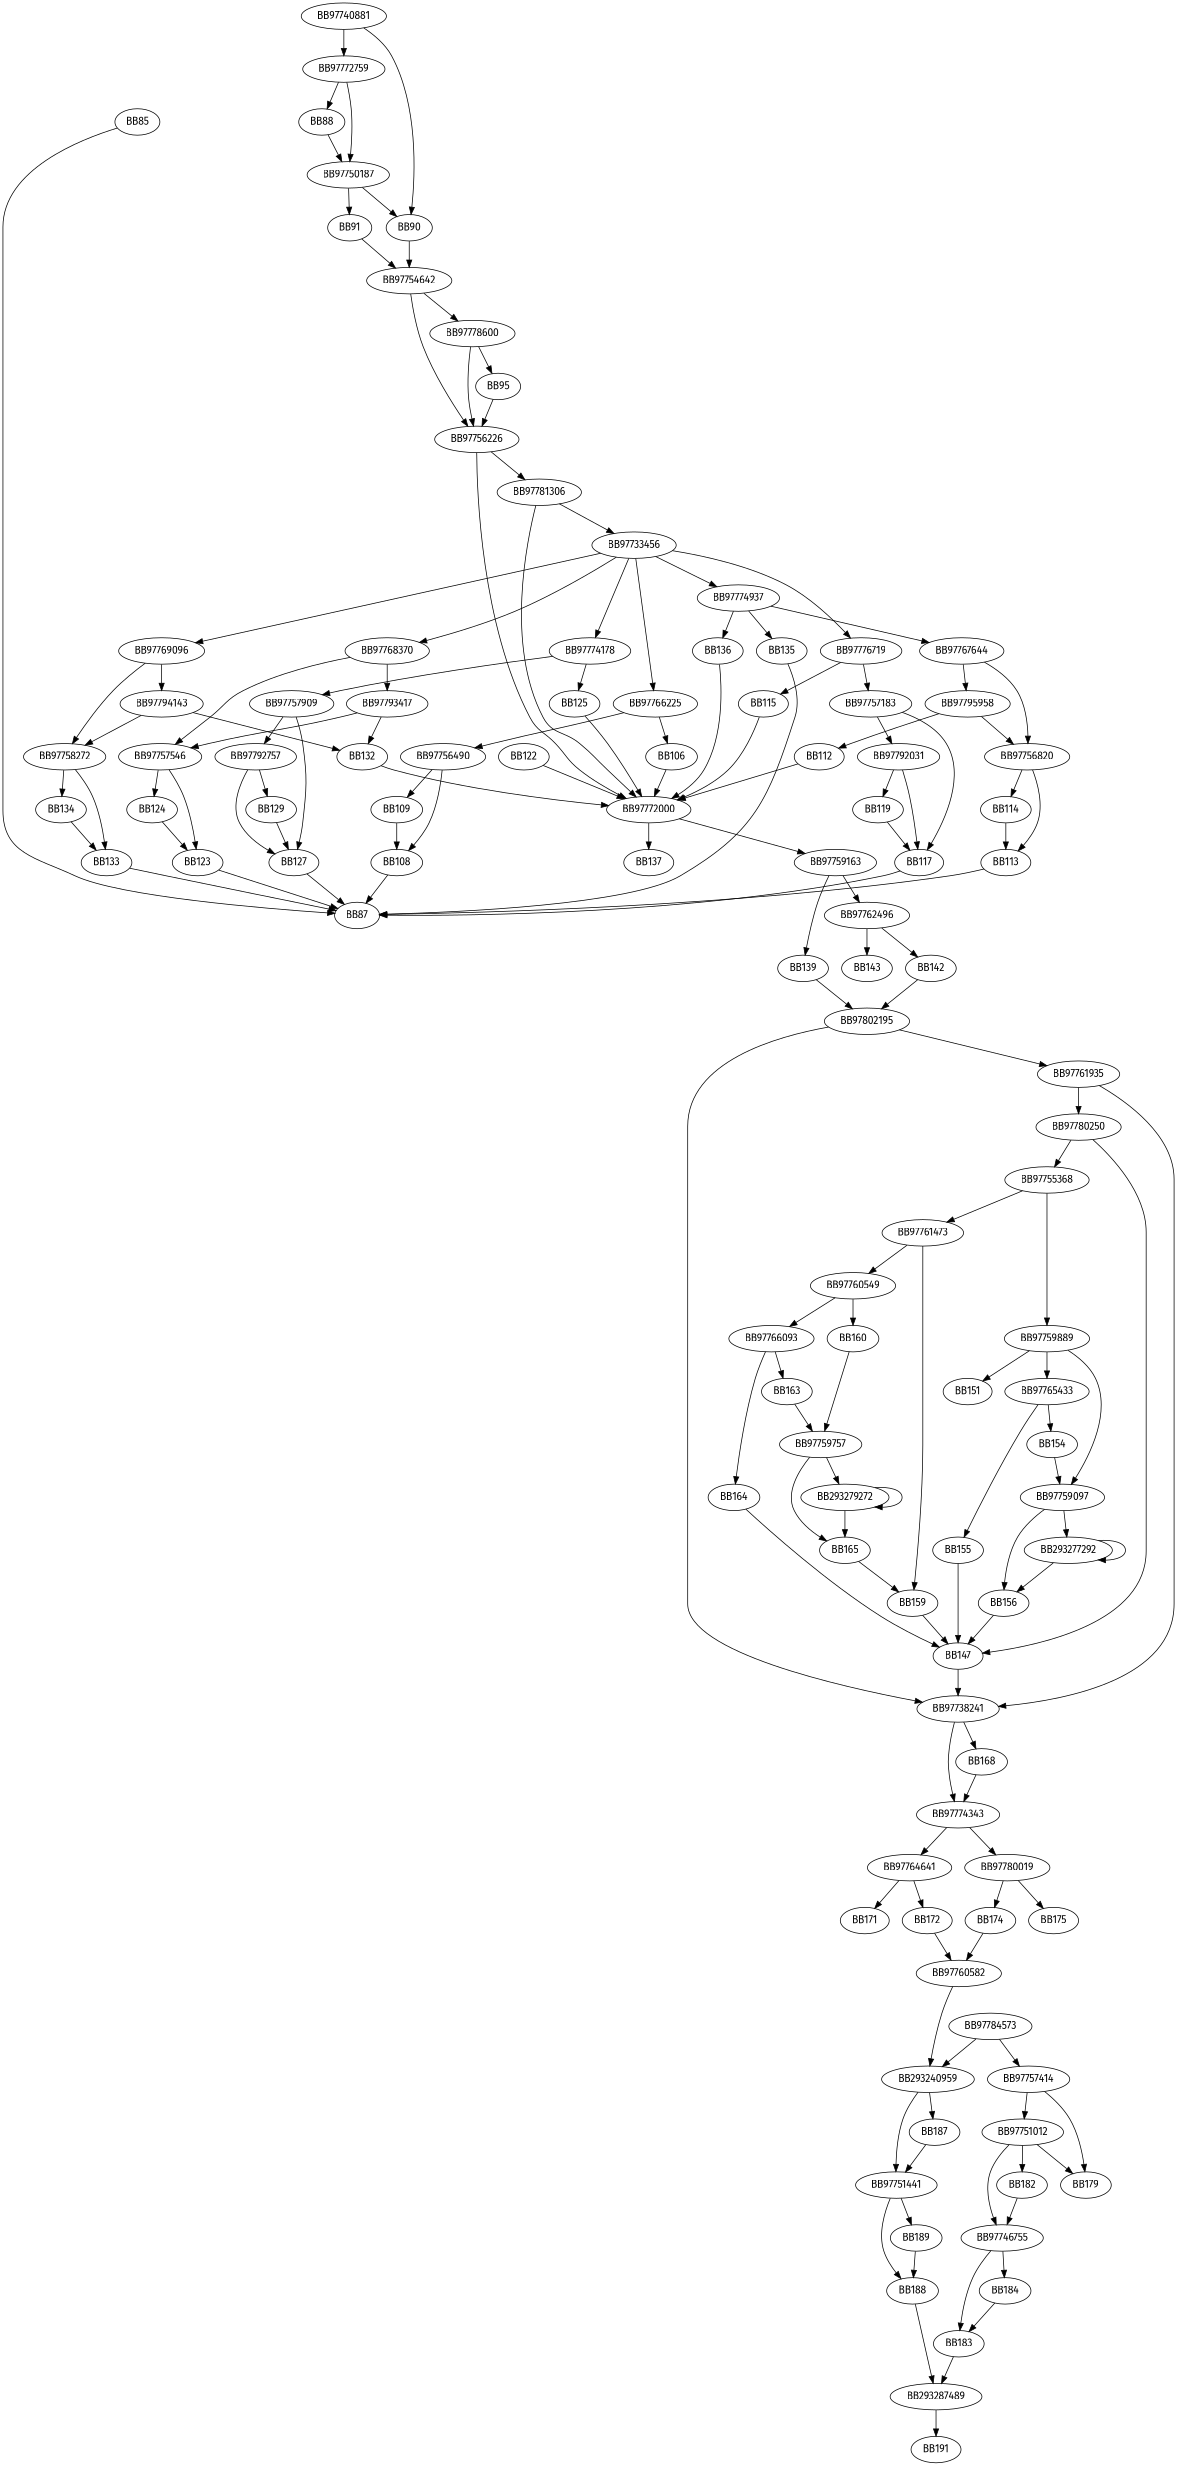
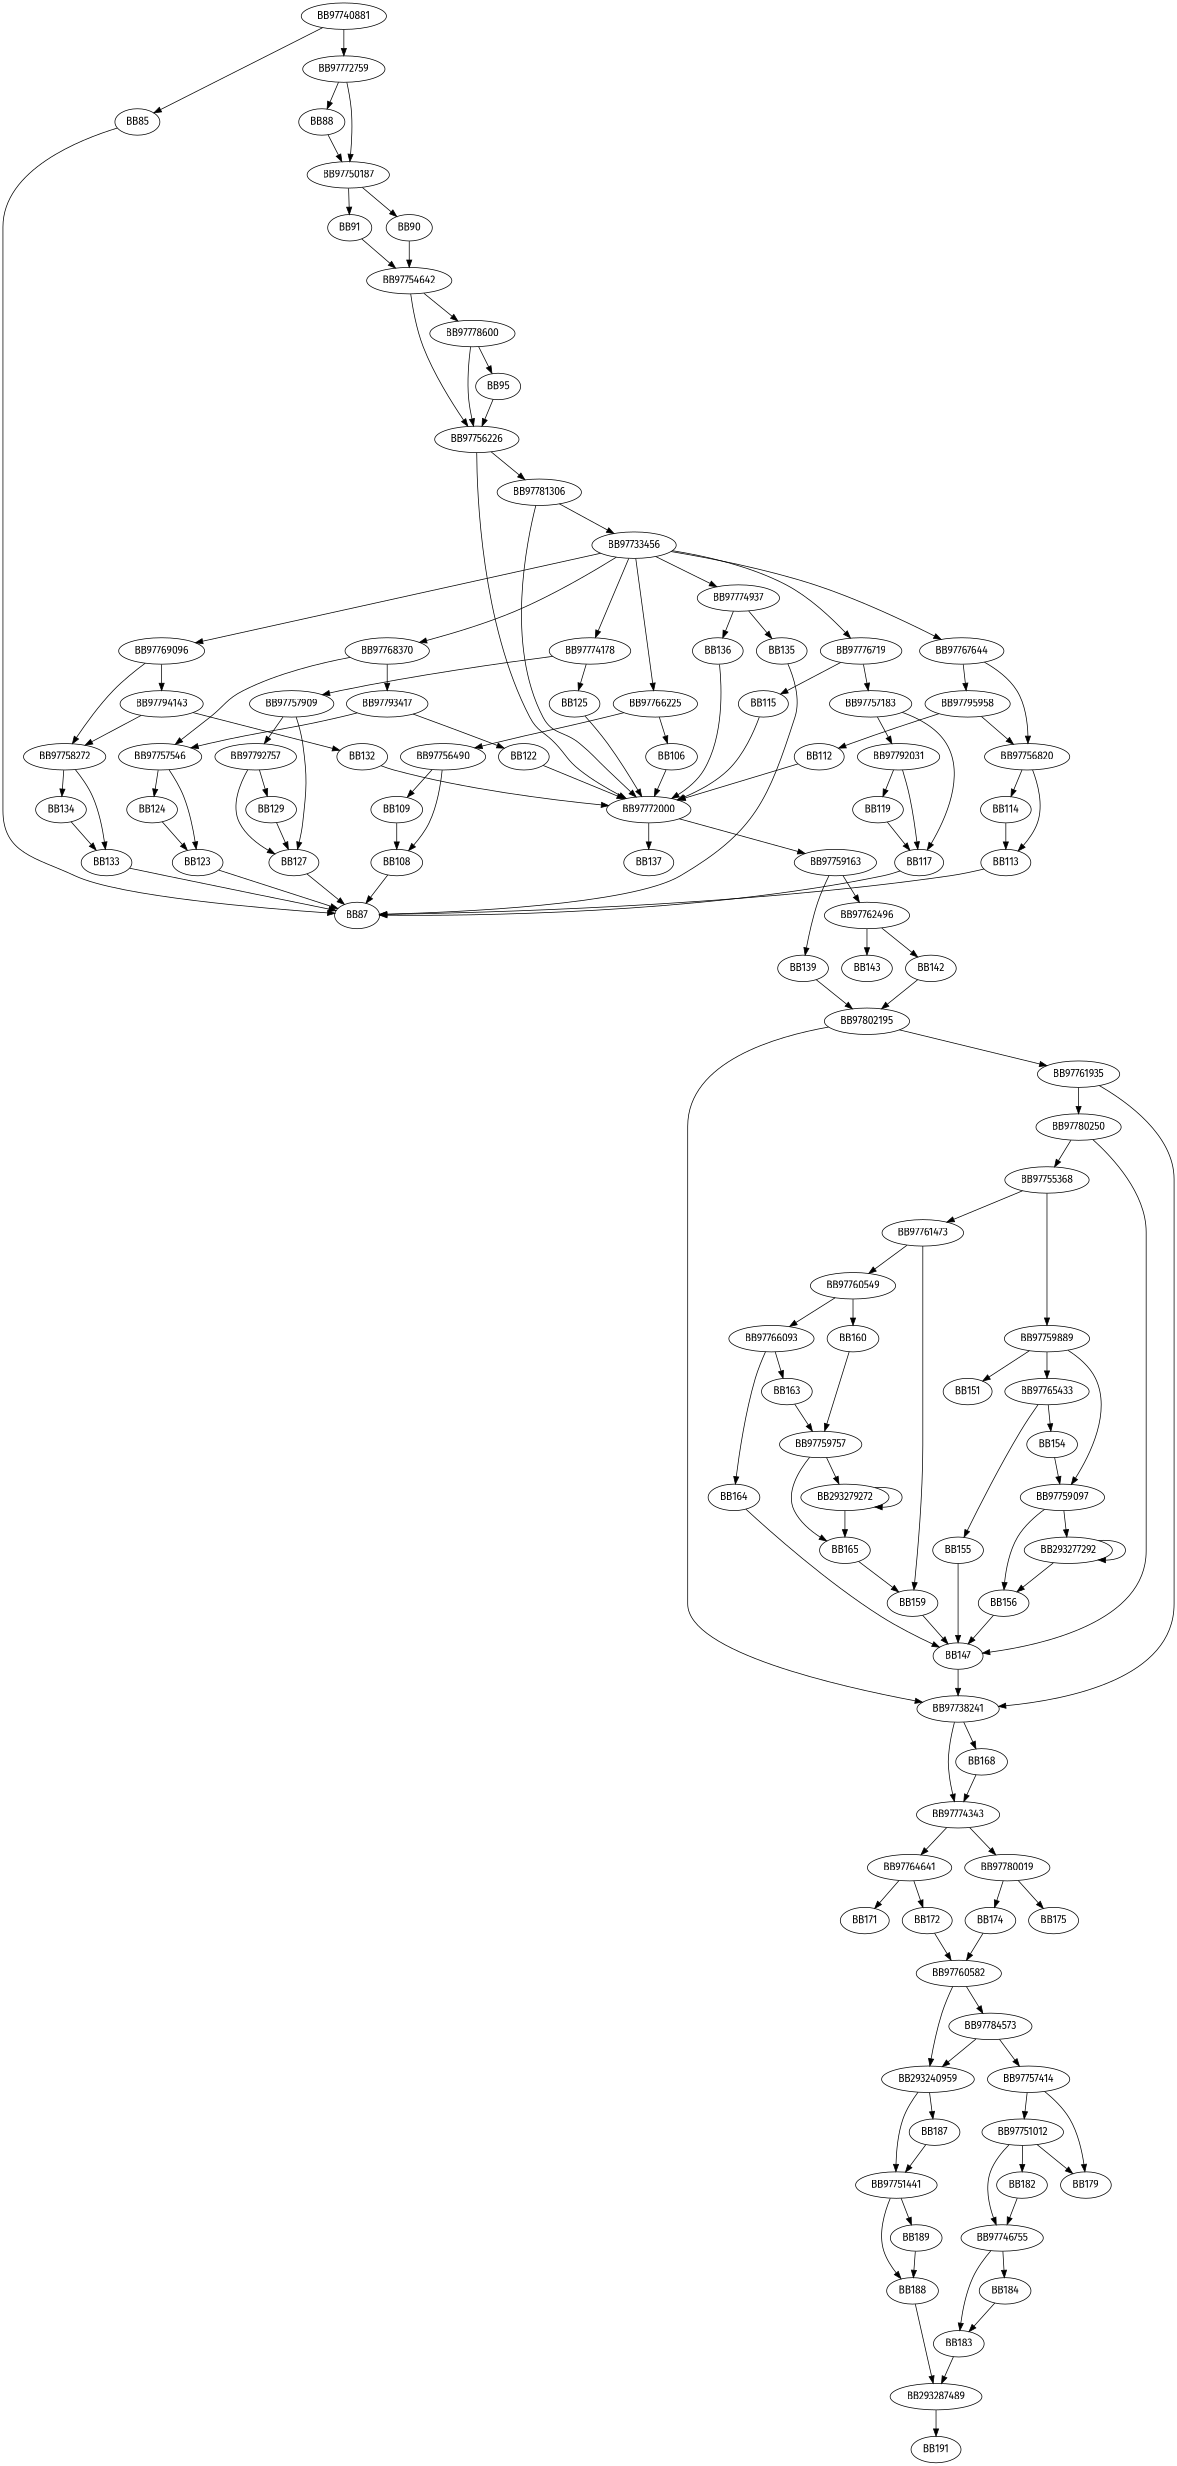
edge "BB97740881" -> "BB90": now "BB97740881" -> "BB85"
edge "BB97774937" -> "BB97767644": now "BB97733456" -> "BB97767644"
edge "BB97793417" -> "BB132": now "BB97793417" -> "BB122"
edge "BB97760582" -> "BB97784573": added
